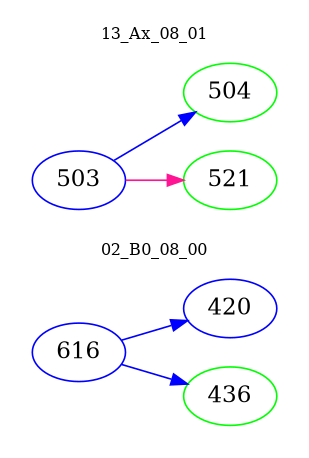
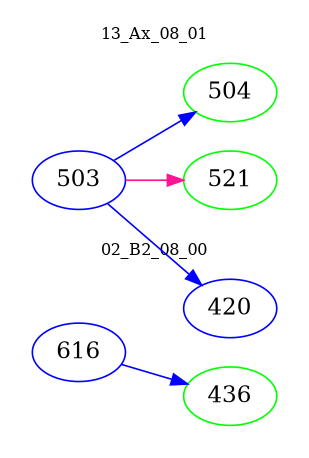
cluster "02_B0_08_00": label "02_B0_08_00" -> "02_B2_08_00"
edge "616" -> "420": now "503" -> "420"
